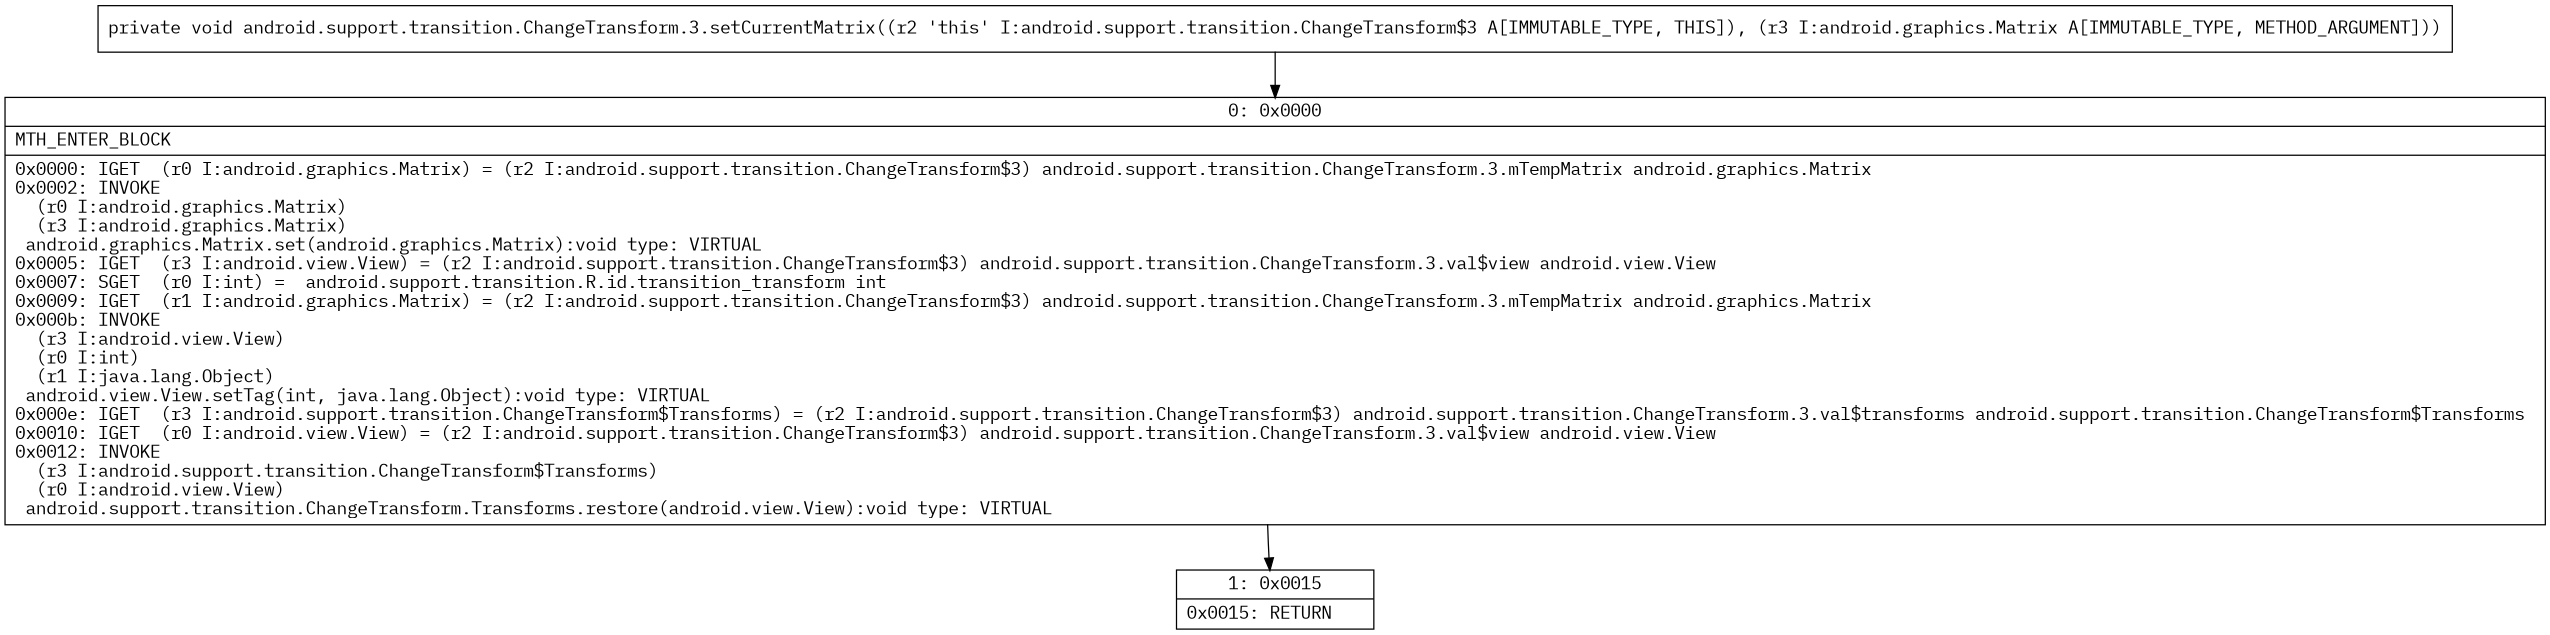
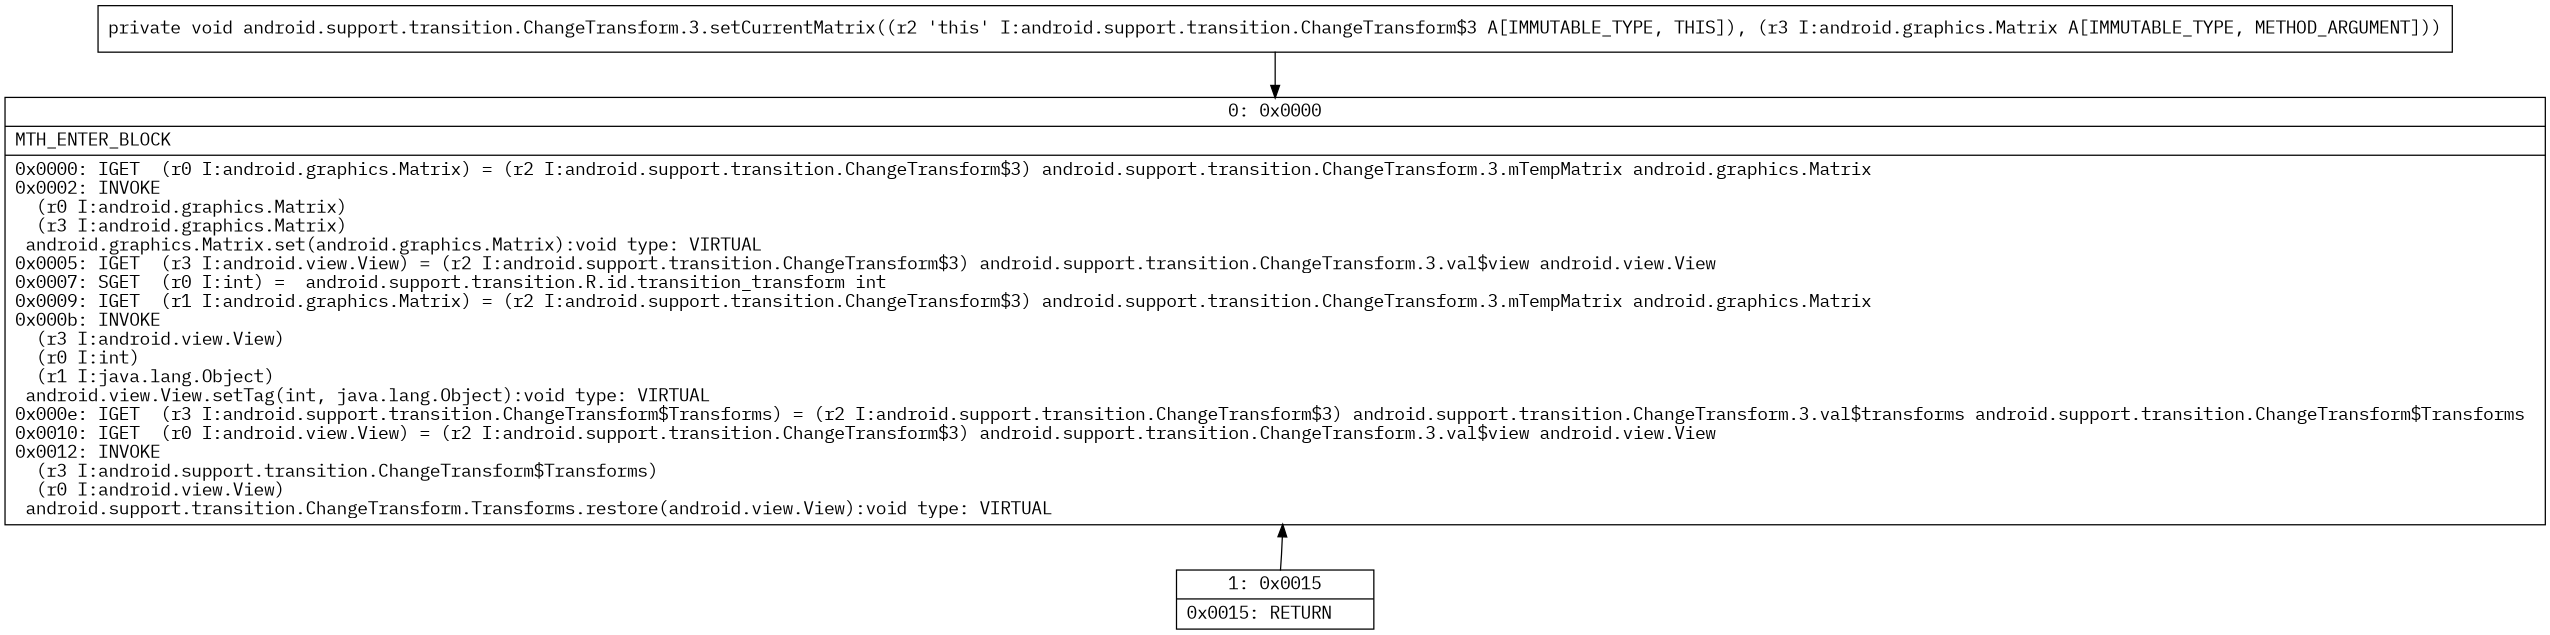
edge "0: 0x0000" -> "1: 0x0015": reversed
